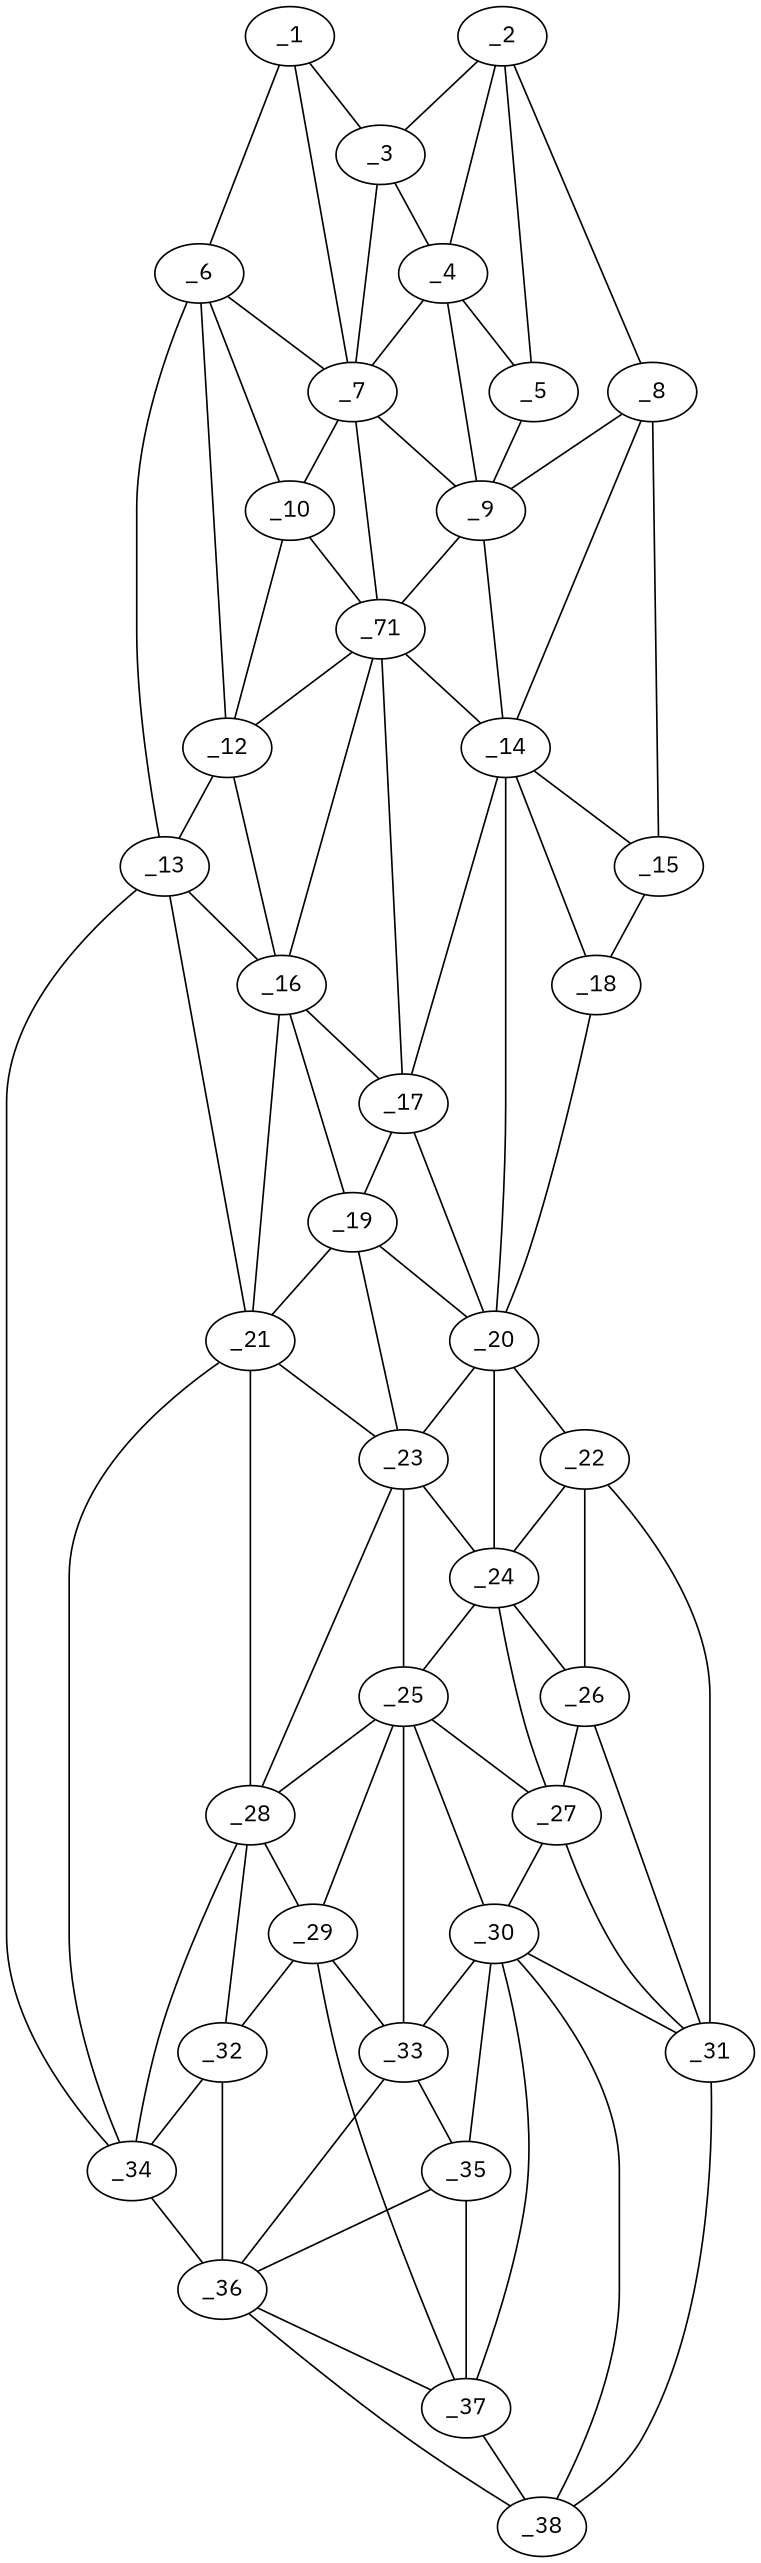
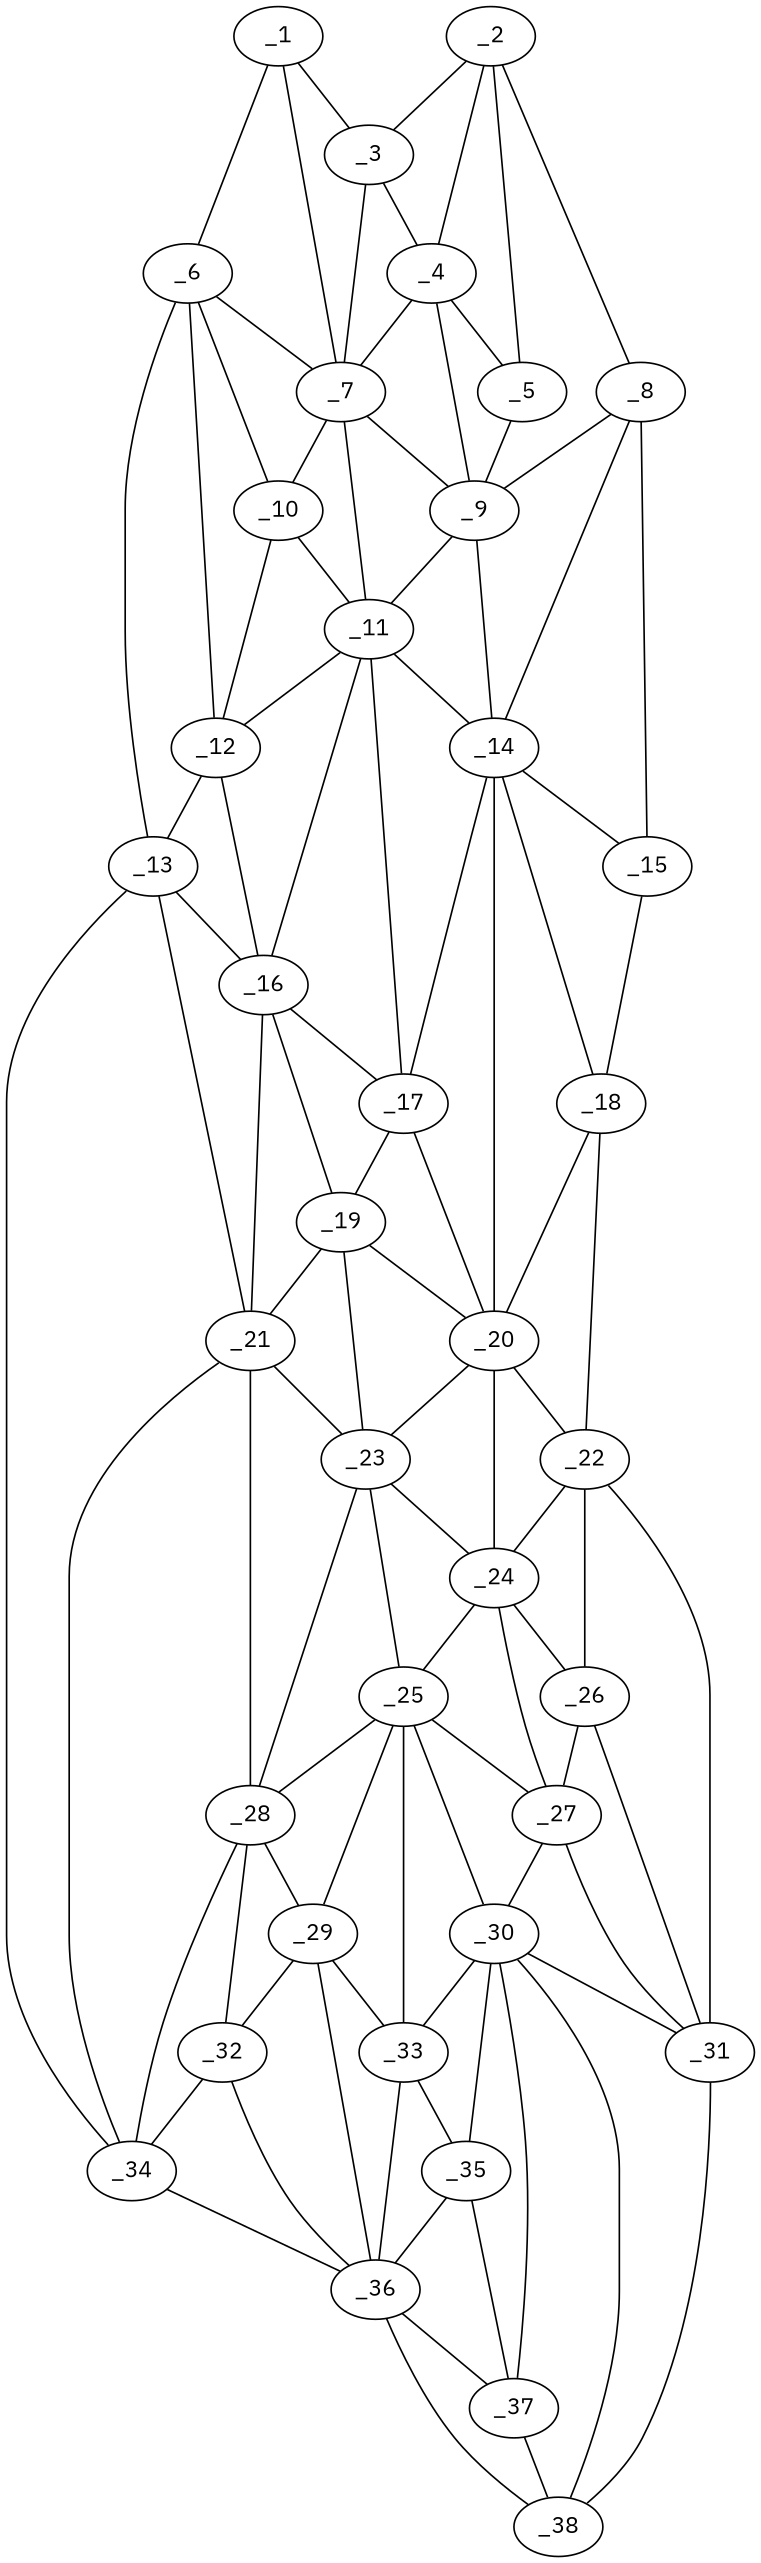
node "_71": label "_71" -> "_11"
edge "_18" -- "_22": added
edge "_29" -- "_37": now "_29" -- "_36"
